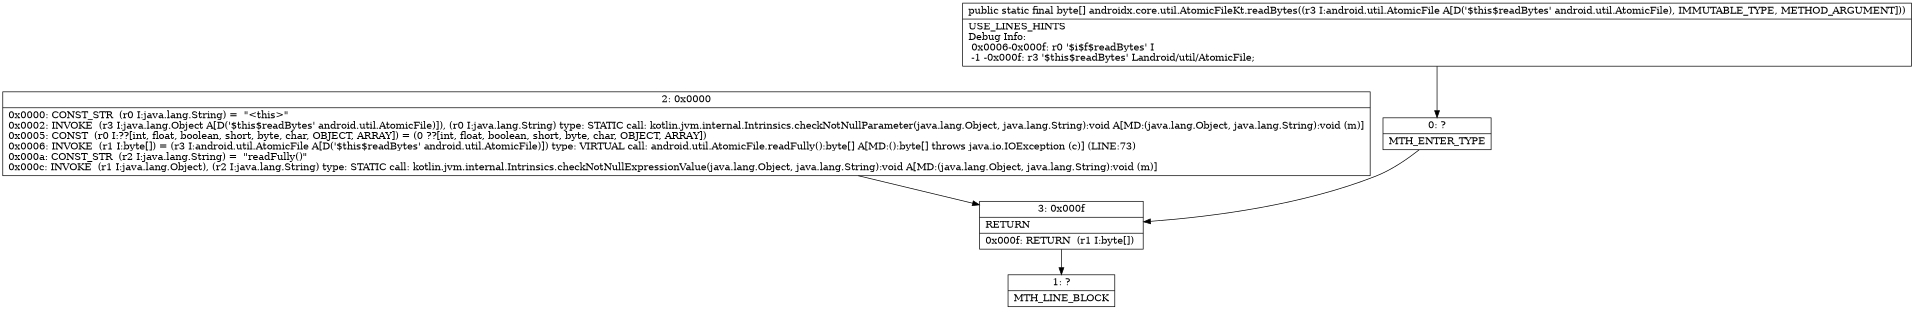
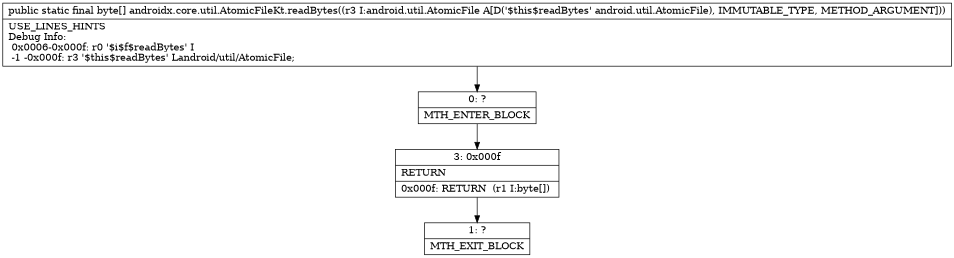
node "2: 0x0000": removed
node "0: ?": text "MTH_ENTER_TYPE" -> "MTH_ENTER_BLOCK"
node "1: ?": text "MTH_LINE_BLOCK" -> "MTH_EXIT_BLOCK"
